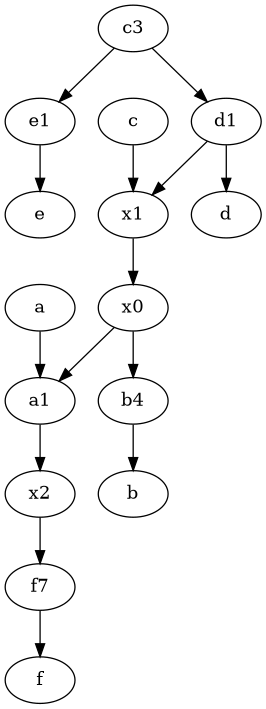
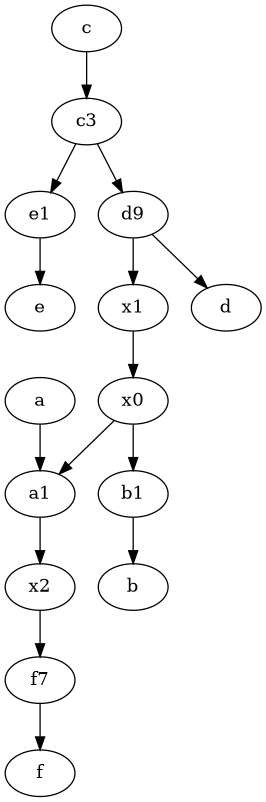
node "d1": label "d1" -> "d9"
edge "c" -> "x1": now "c" -> "c3"
node "b4": label "b4" -> "b1"
